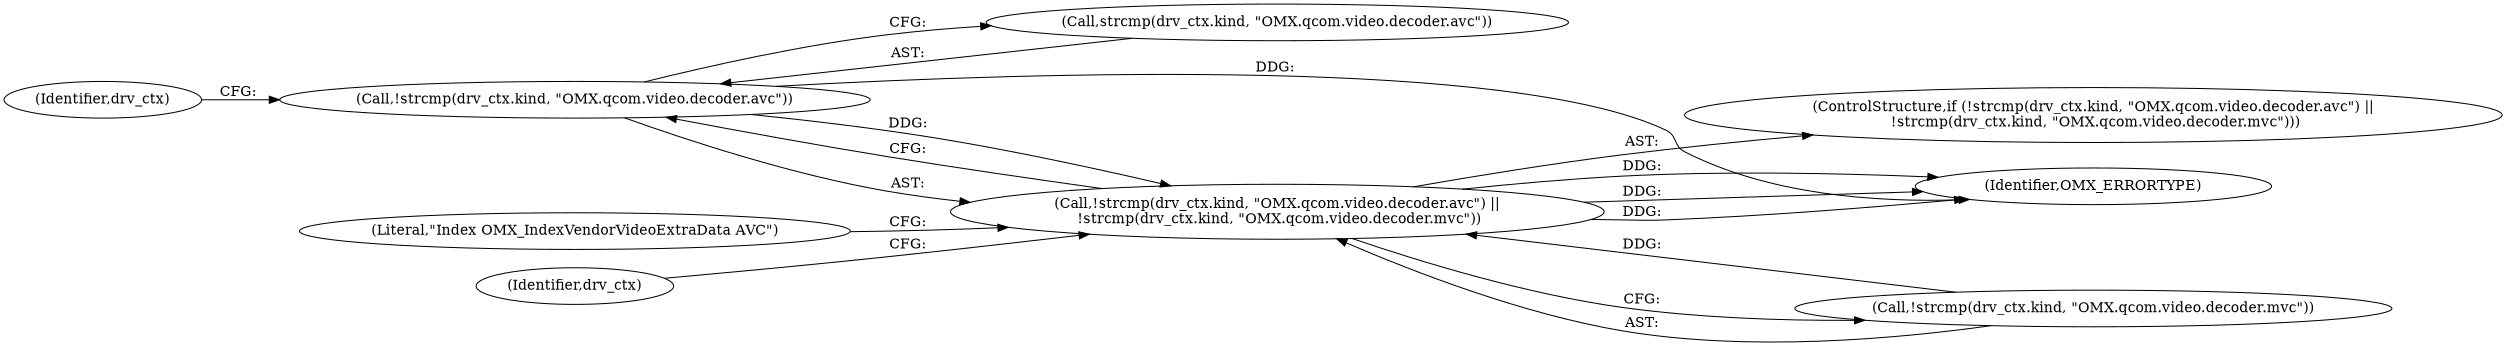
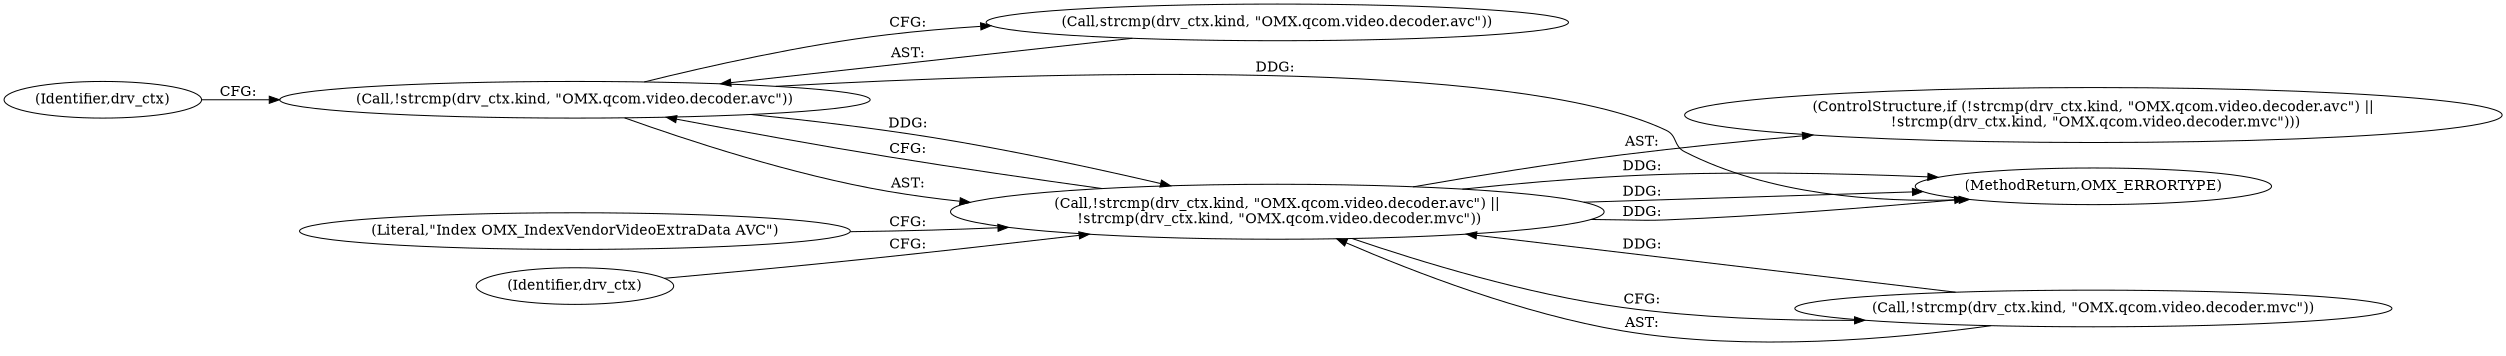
node "(Identifier,OMX_ERRORTYPE)": label "(Identifier,OMX_ERRORTYPE)" -> "(MethodReturn,OMX_ERRORTYPE)"
